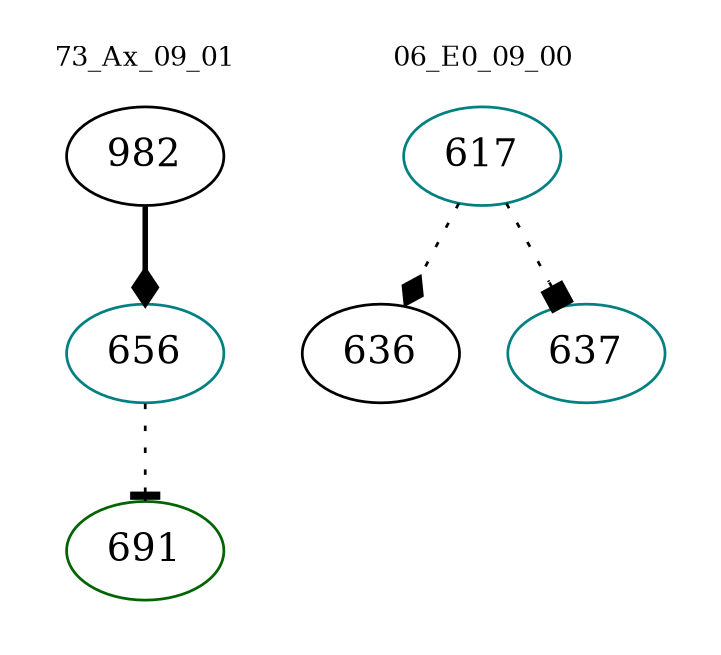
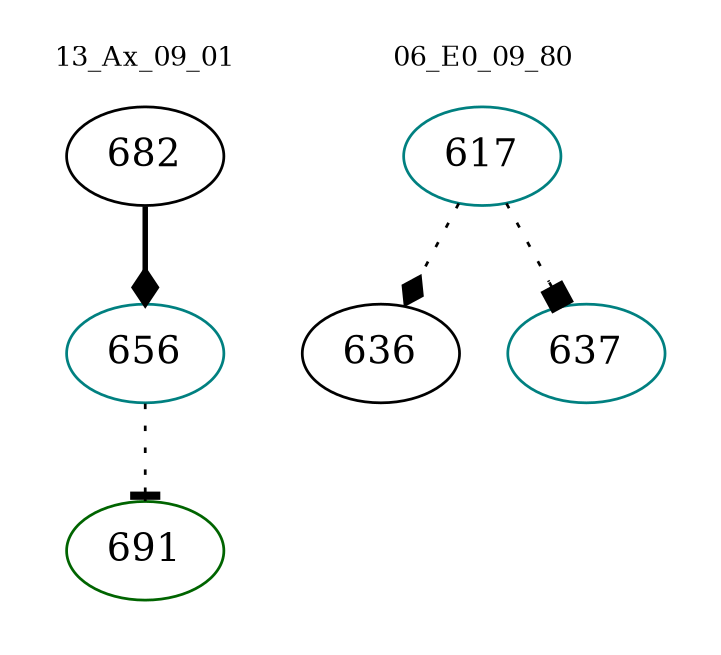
cluster "73_Ax_09_01": label "73_Ax_09_01" -> "13_Ax_09_01"
cluster "06_E0_09_00": label "06_E0_09_00" -> "06_E0_09_80"
node "982": label "982" -> "682"
